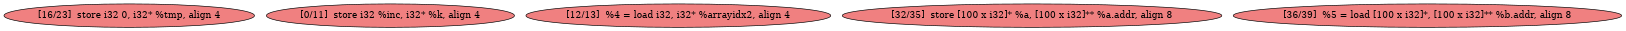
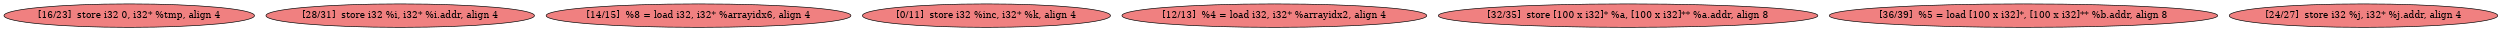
node "[28/31]  store i32 %i, i32* %i.addr, align 4": added
node "[14/15]  %8 = load i32, i32* %arrayidx6, align 4": added
node "[24/27]  store i32 %j, i32* %j.addr, align 4": added
